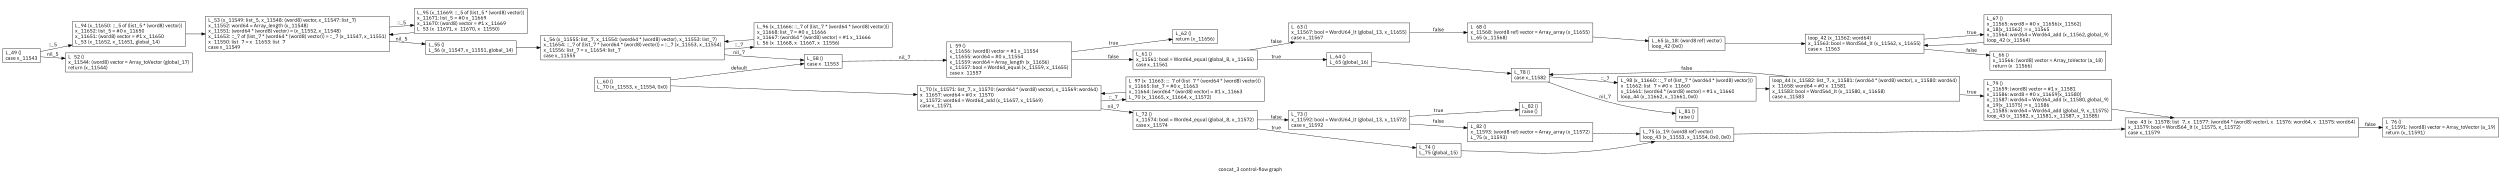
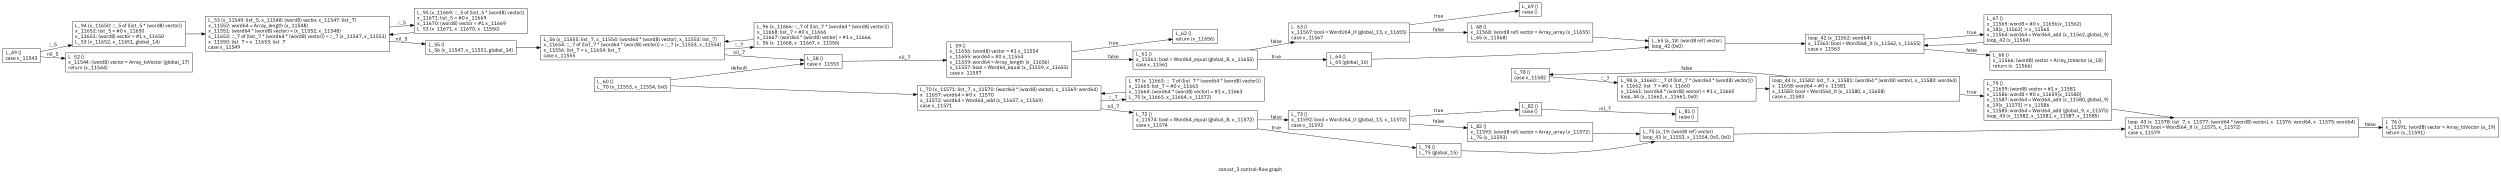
node "L_69 () raise ()": added
edge "L_64 () L_65 (global_16)" -> "L_78 () case x_11582": now "L_64 () L_65 (global_16)" -> "L_65 (a_18: (word8 ref) vector) loop_42 (0x0)"
edge "L_78 () case x_11582" -> "L_81 () raise ()": now "L_82 () raise ()" -> "L_81 () raise ()"
